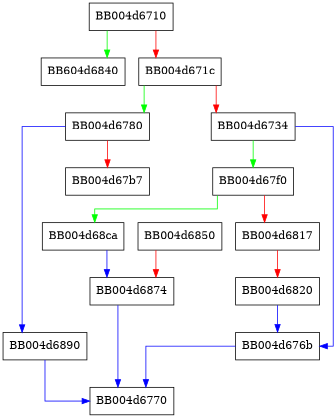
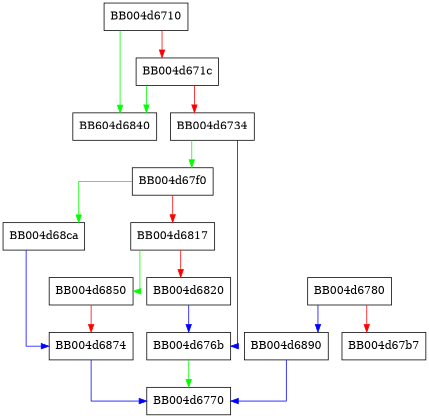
edge "BB004d671c" -> "BB004d6780": now "BB004d671c" -> "BB604d6840"
edge "BB004d6817" -> "BB004d6850": added
edge "BB004d676b" -> "BB004d6770": color blue -> green
